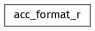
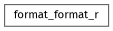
node "acc_format_r": label "acc_format_r" -> "format_format_r"
